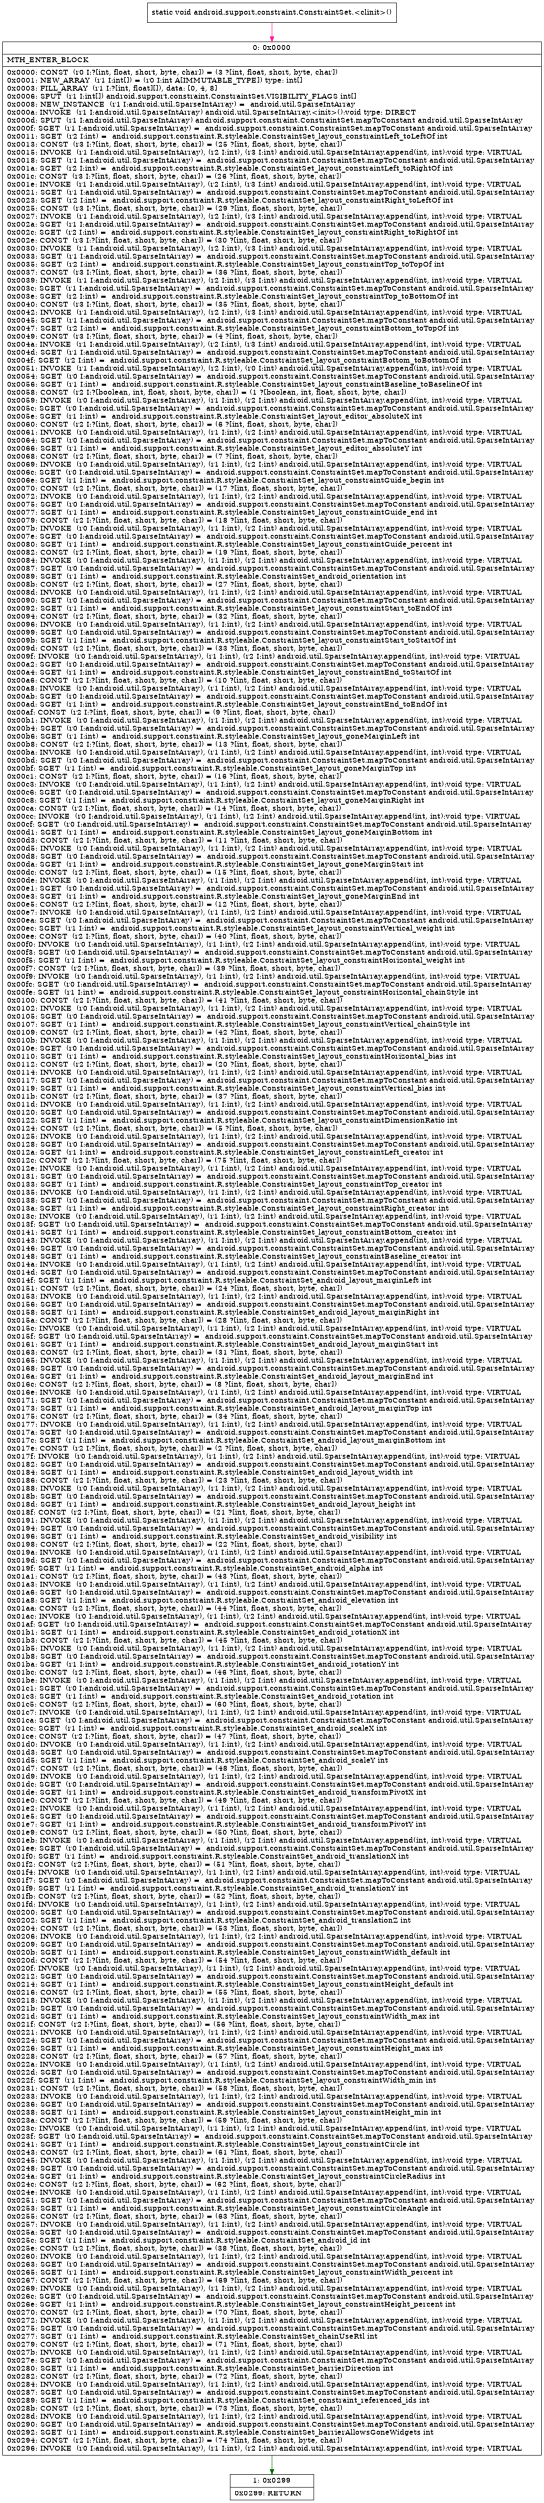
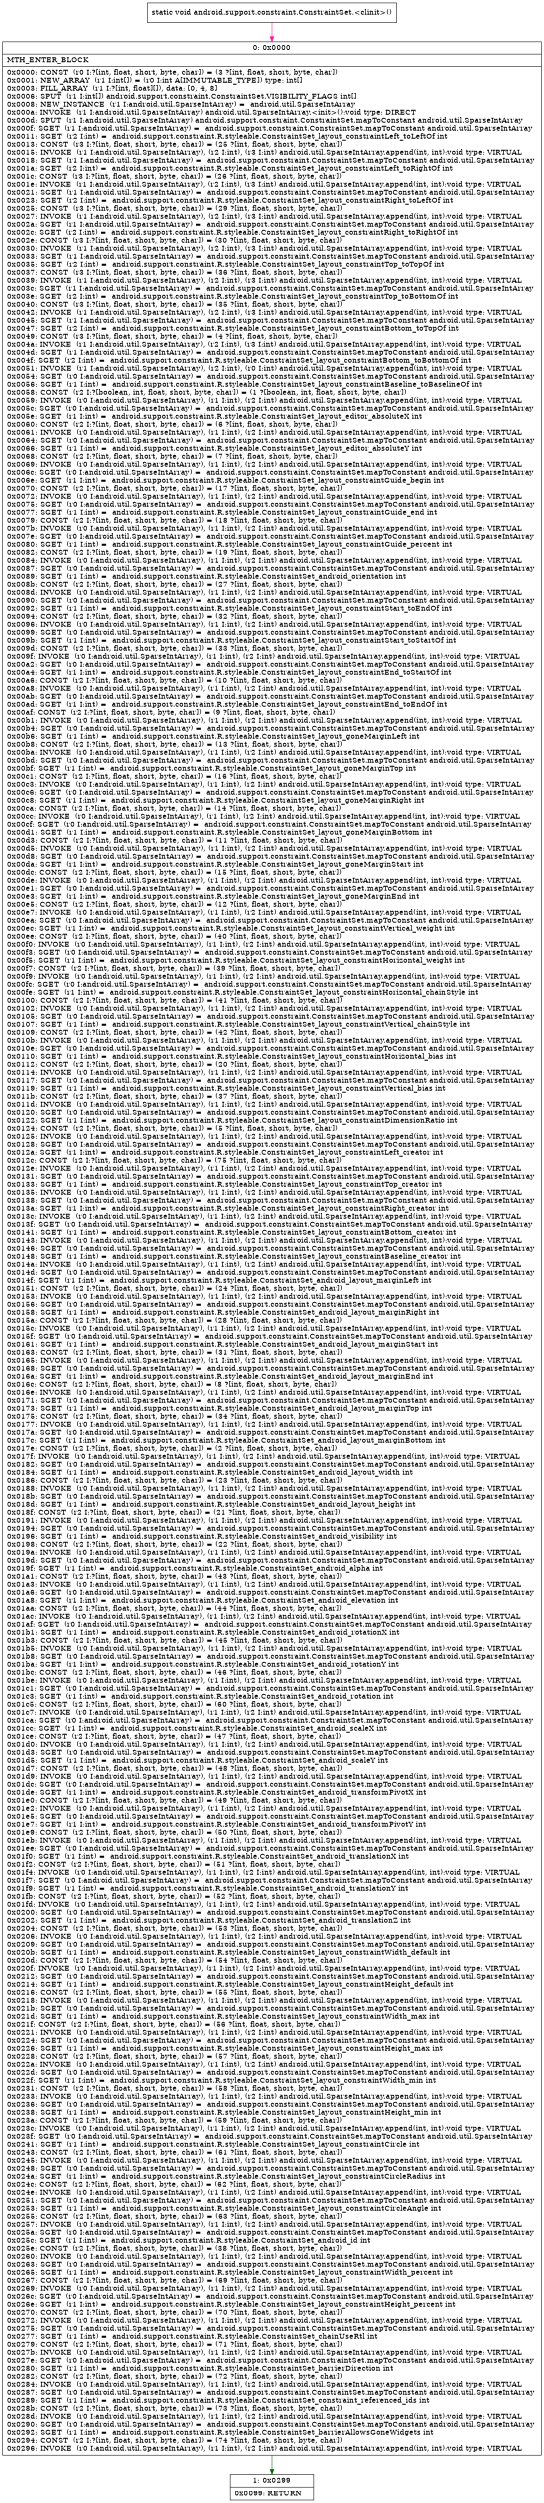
node "1: 0x0299": text "0x0299: RETURN" -> "0x0099: RETURN"
